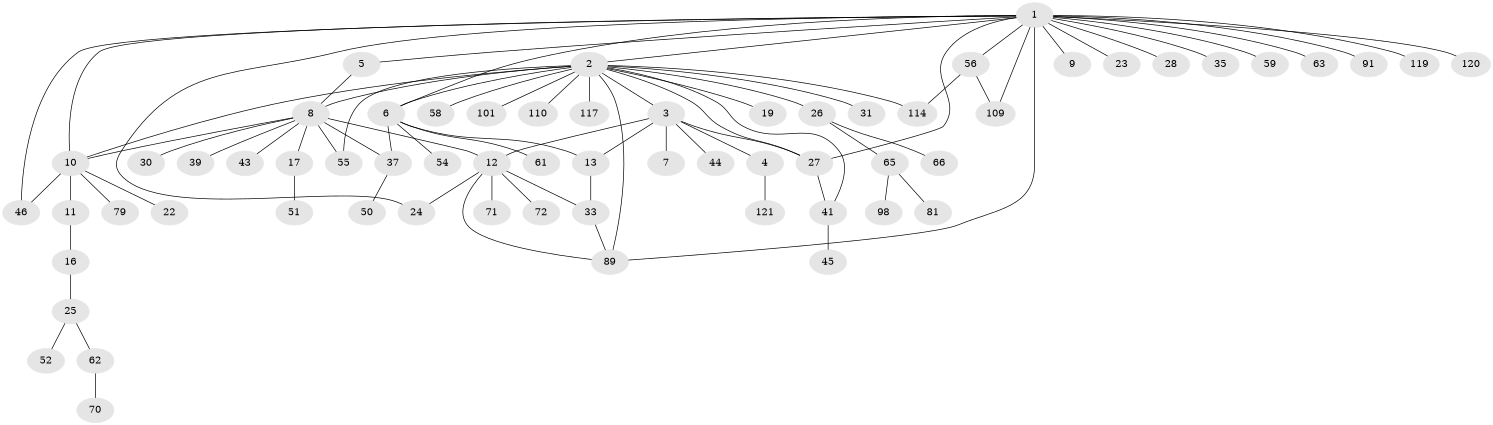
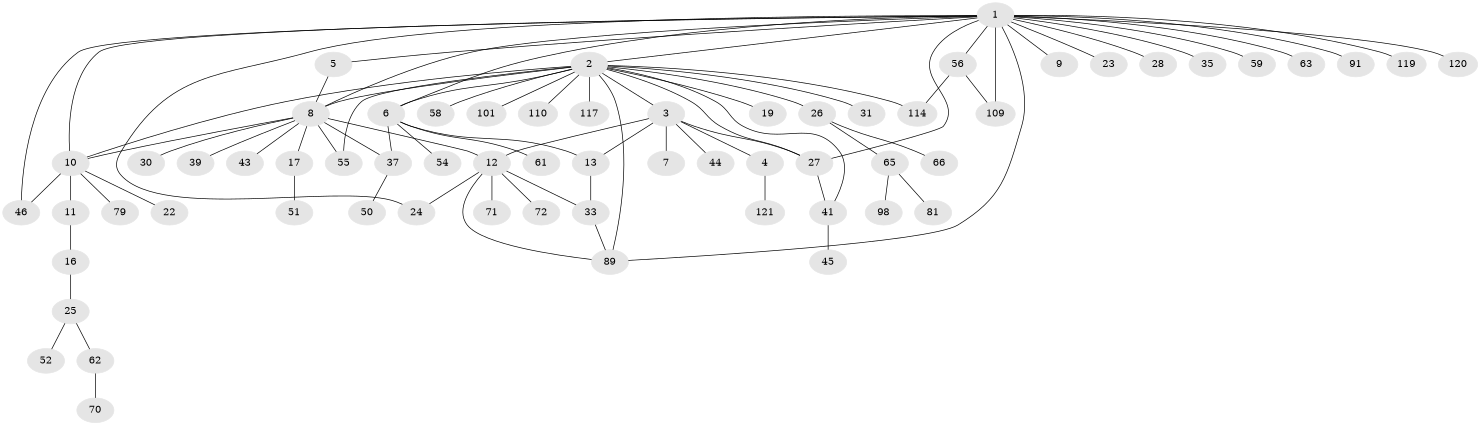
edge "1" -- "8": added
